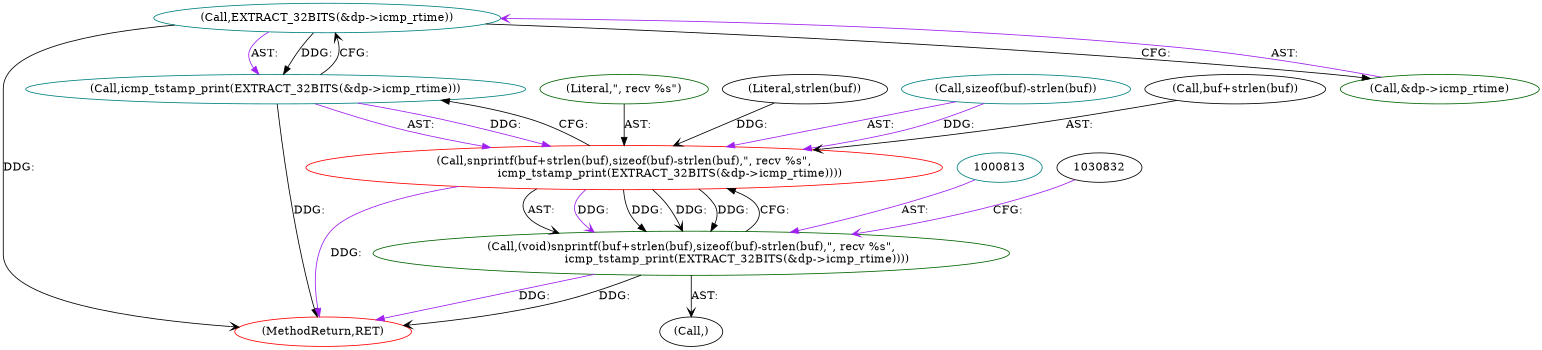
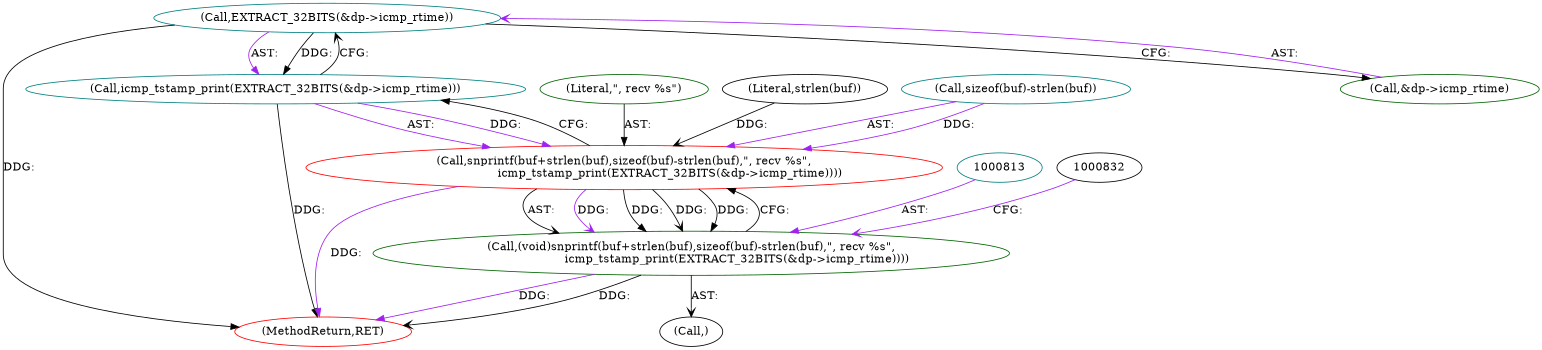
node "(Call,buf+strlen(buf))": removed
node "1030832": label "1030832" -> "1000832"
edge "(Call,EXTRACT_32BITS(&dp->icmp_rtime))" -> "(MethodReturn,RET)": arrowhead vee -> normal
